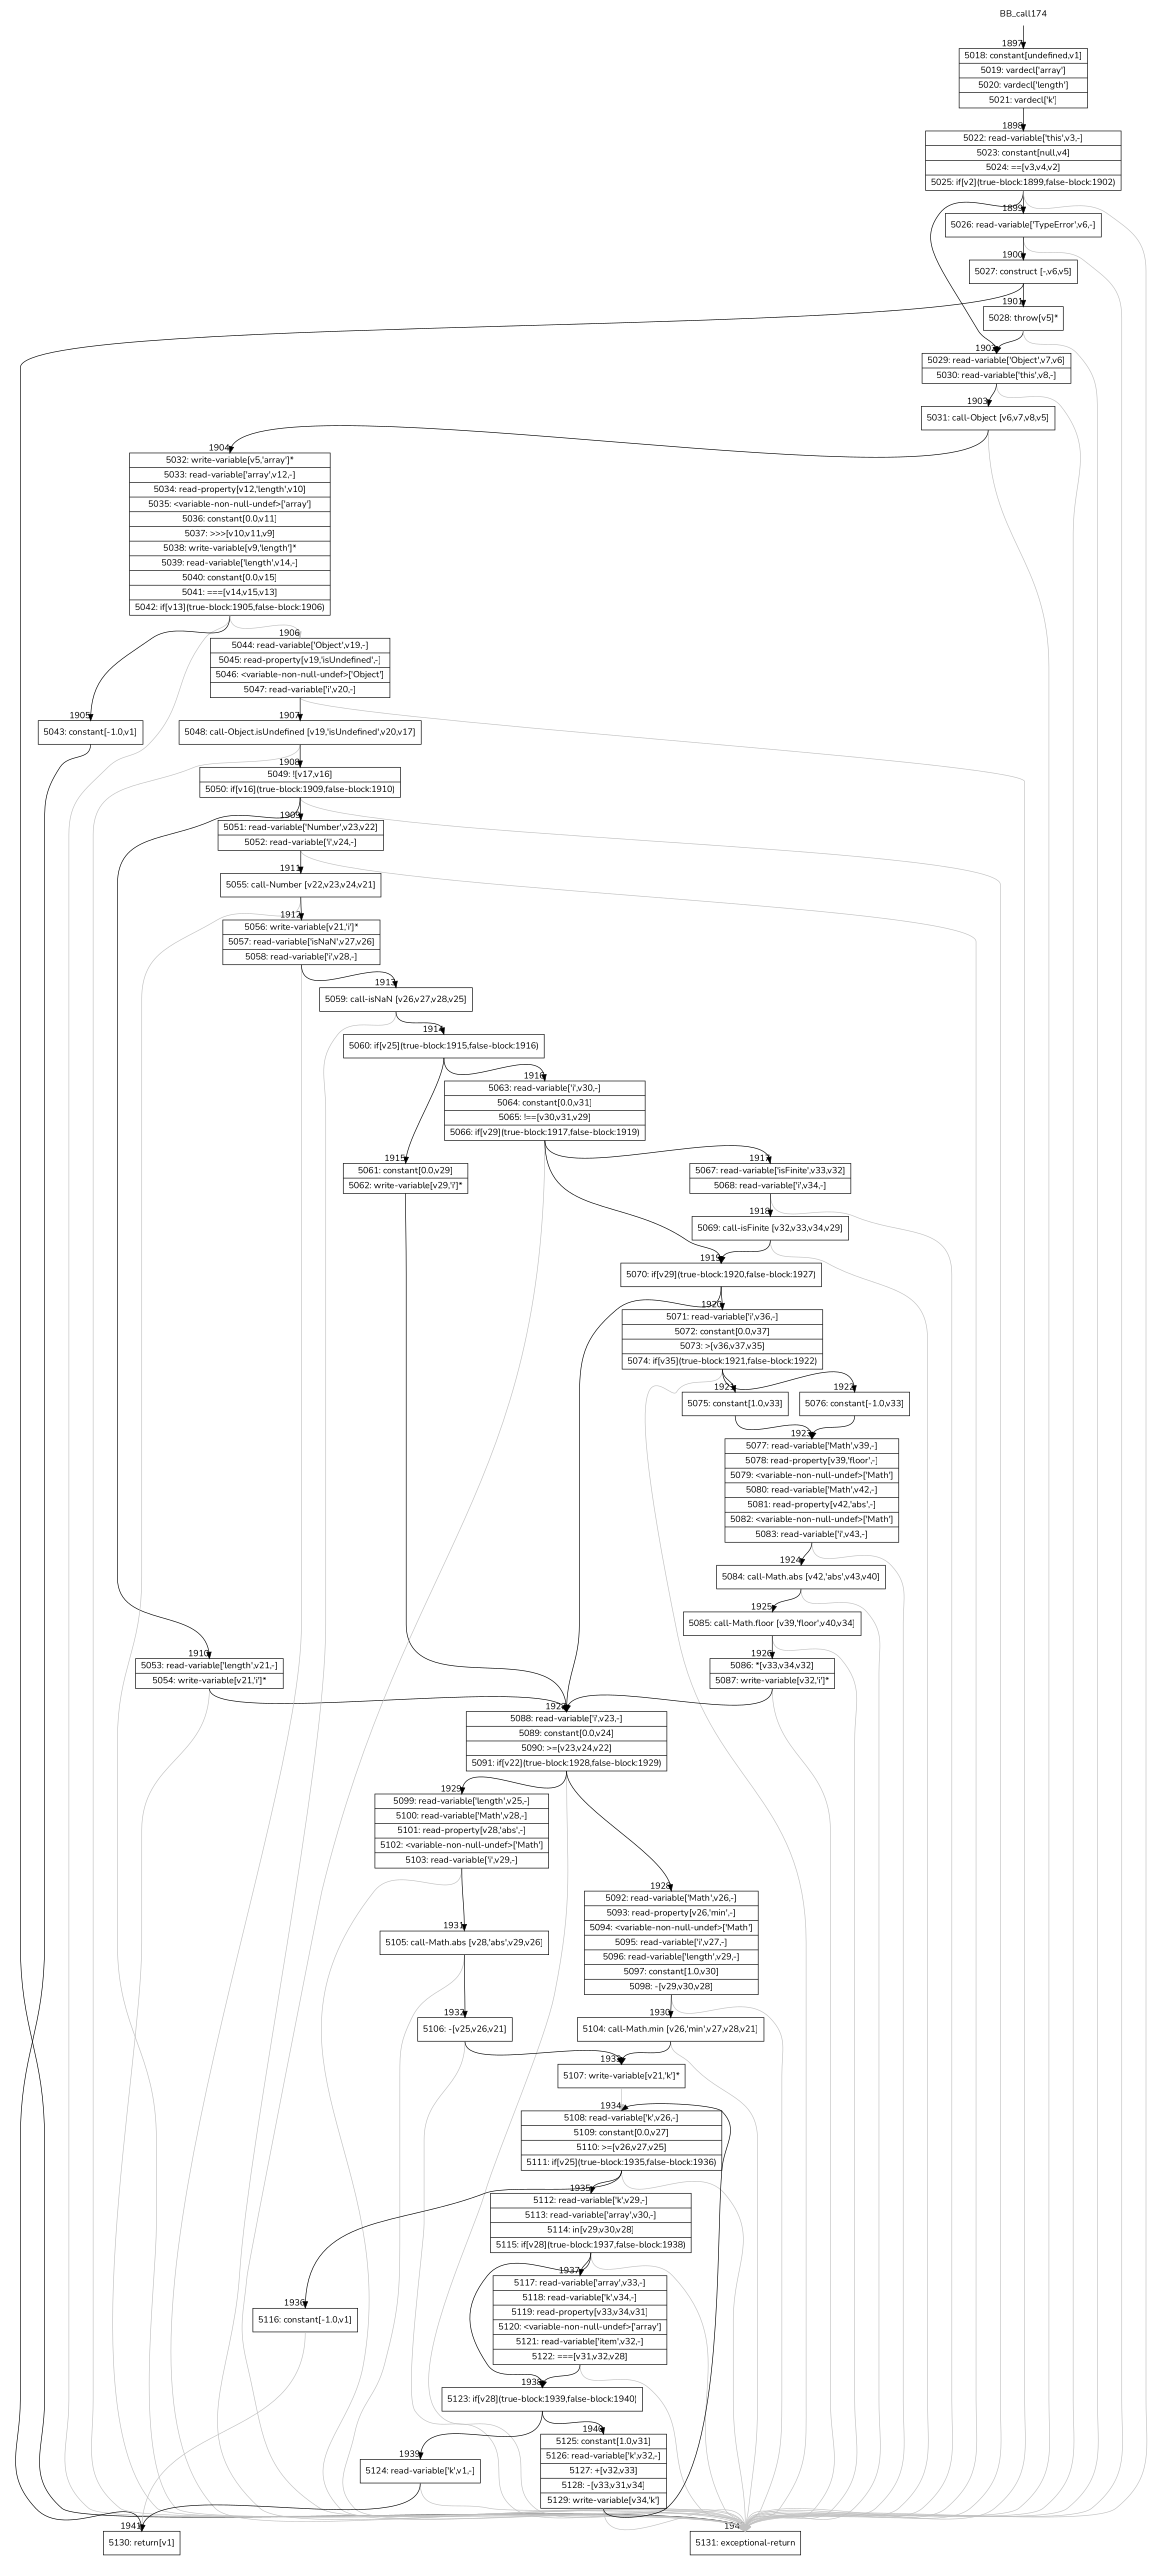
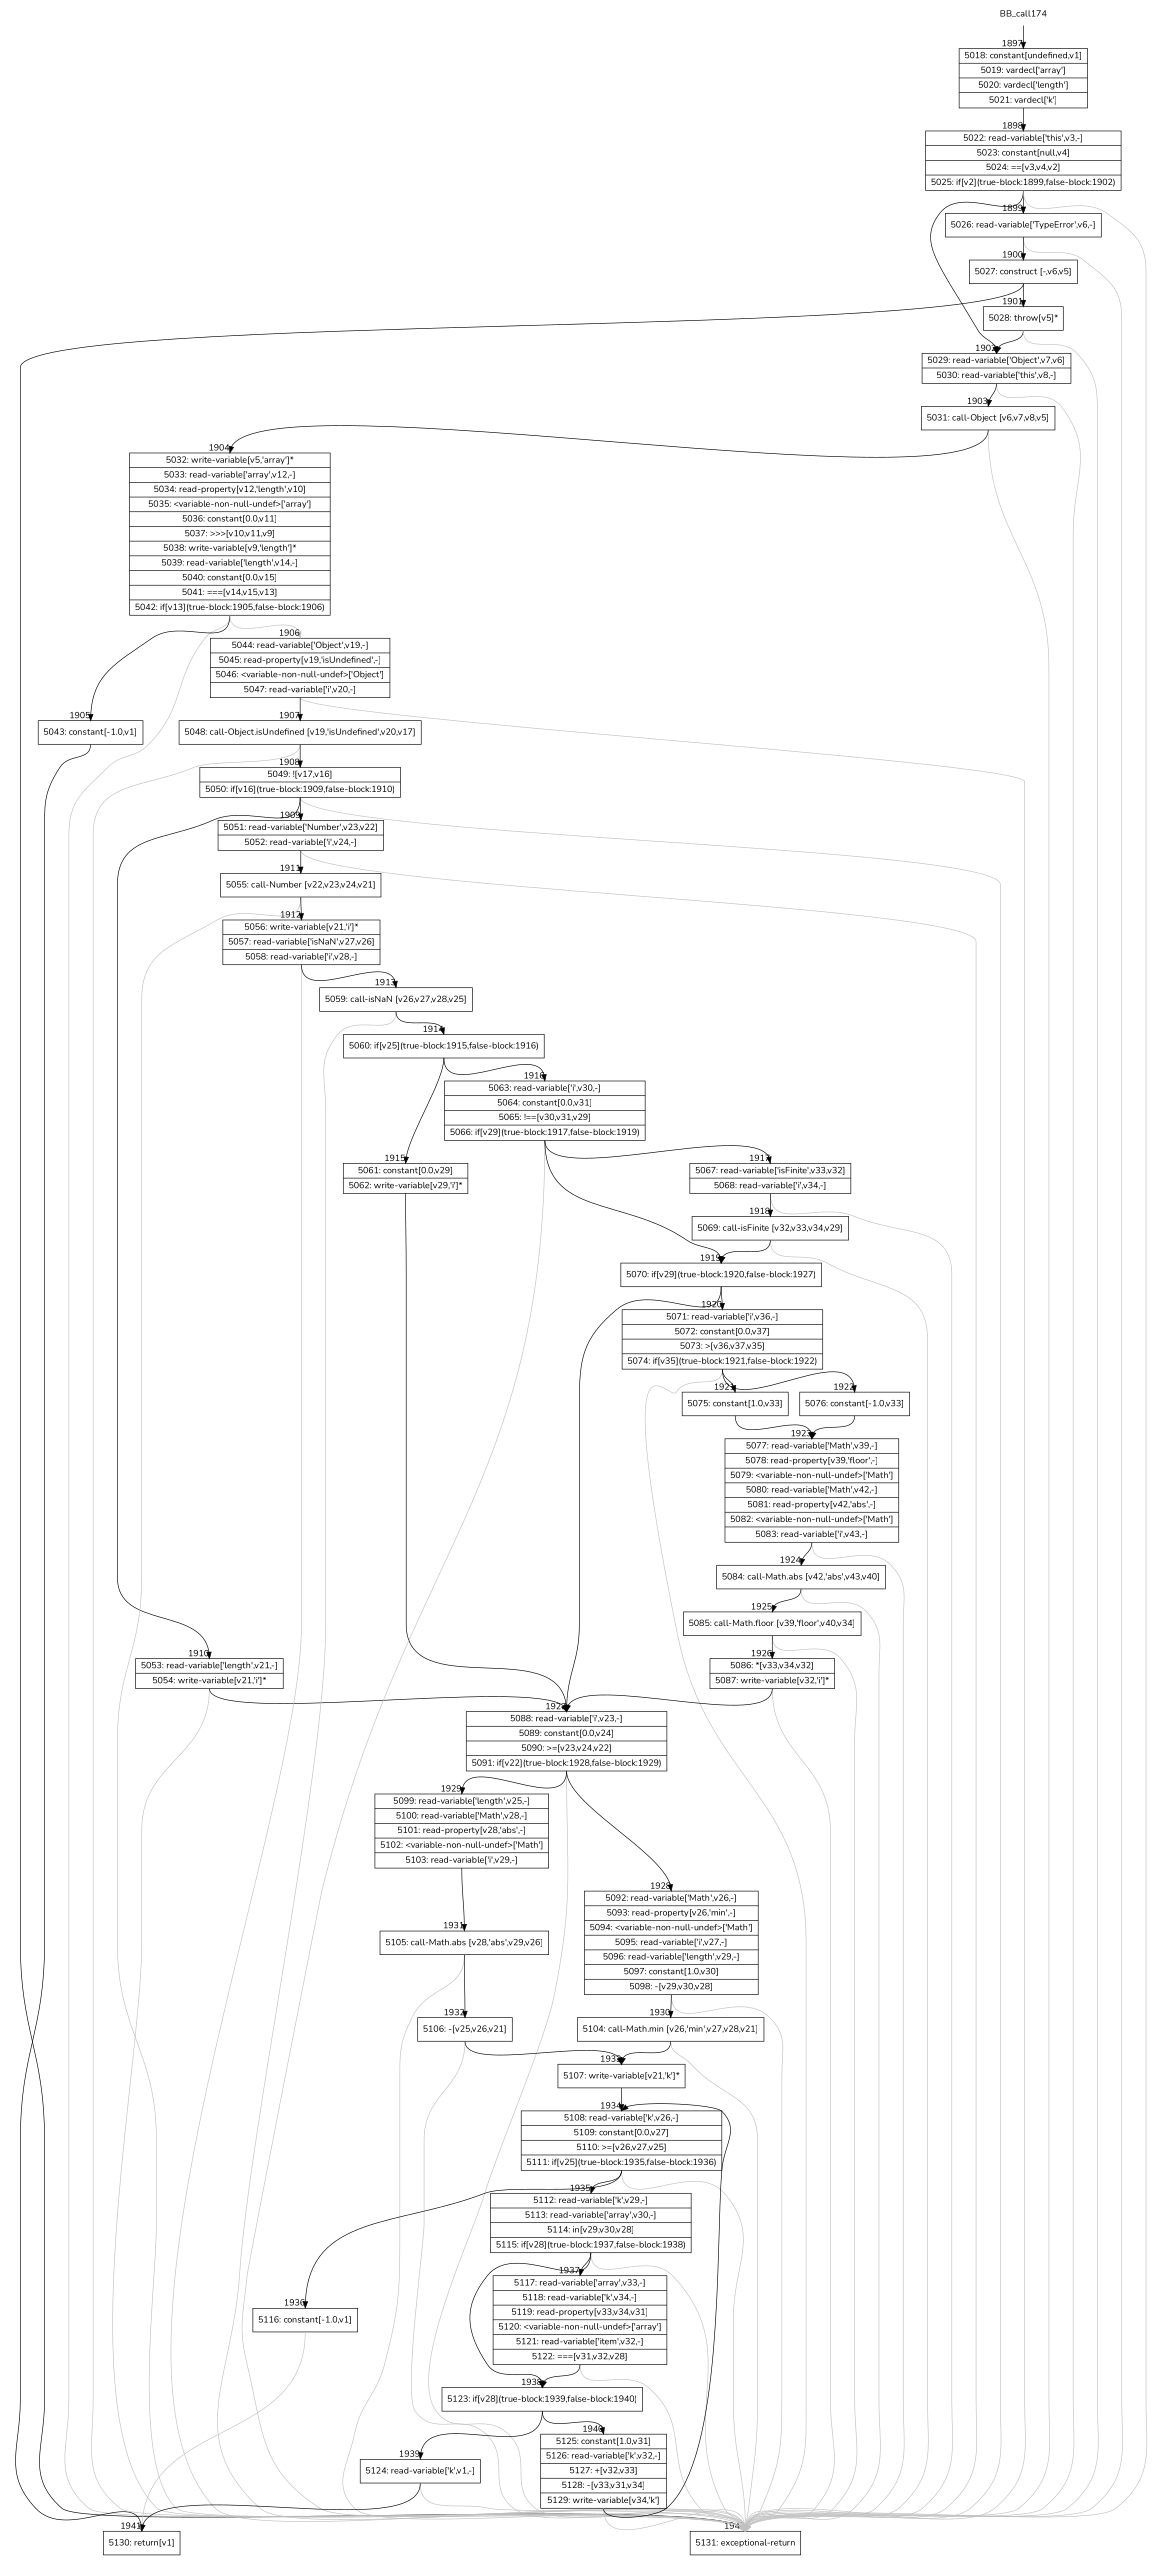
edge "5107: write-variable[v21,'k']*" -> "5108: read-variable['k',v26,-]": color gray -> black
edge "5099: read-variable['length',v25,-]" -> "5131: exceptional-return": removed
